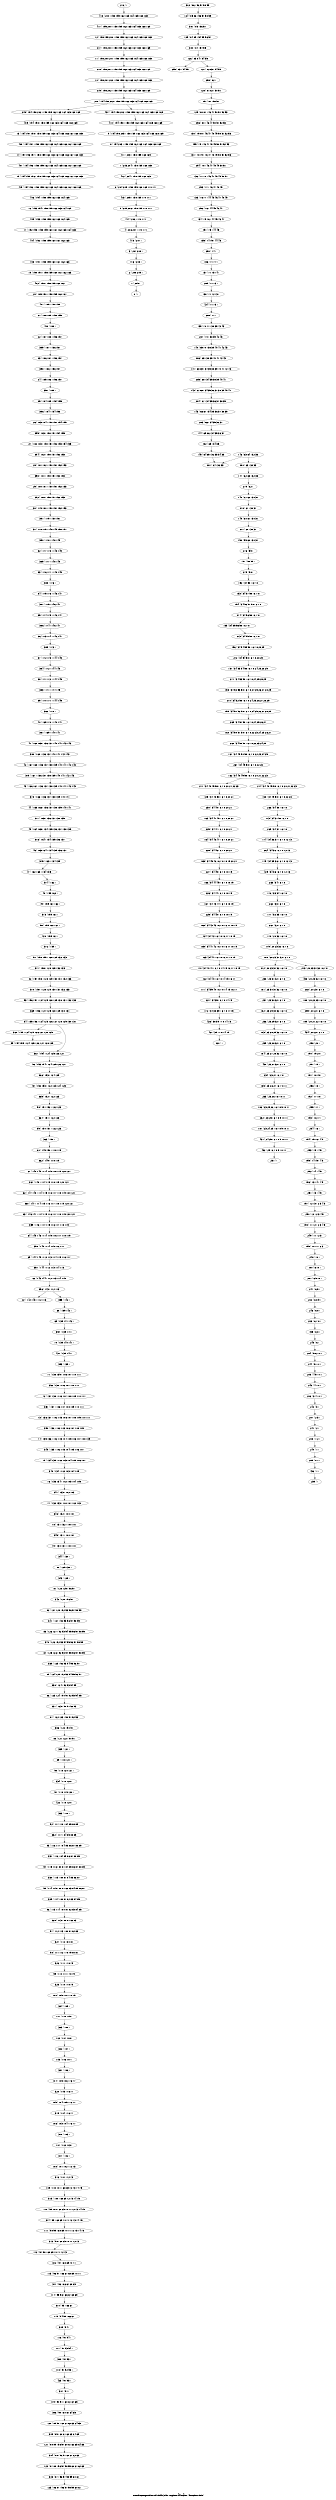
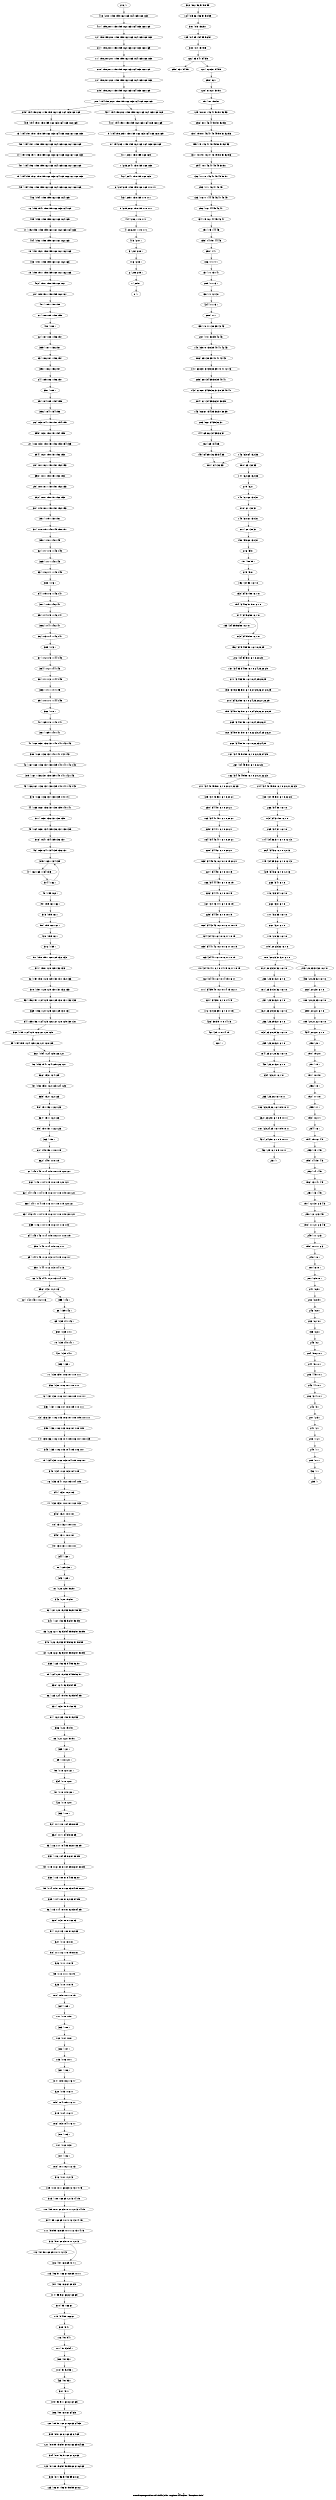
node "18 | 191 192 : 158 159 160 161 162 163": added
edge "155 | 34 55 56 58 : 6 7 8" -> "273 | 34 55 58 : 6 7 8": now "274 | 34 56 58 : 6 7 8" -> "273 | 34 55 58 : 6 7 8"
edge "374 | 162 :" -> "48 | 159 162 :": now "374 | 162 :" -> "375 | 163 : 134 135"
edge "54 | 155 156 : 124 125 126 127 128 129 130 131" -> "367 | 154 : 124 125 126 127": now "55 | 154 155 : 124 125 126 127 128 129" -> "367 | 154 : 124 125 126 127"
node "185 | 23 26 27 : 6 7 8 11": removed
edge "112 | 97 98 : 68 69 70 71 72 73" -> "312 | 97 : 68 69 70 71": now "313 | 98 : 68 69 70 71 72 73" -> "312 | 97 : 68 69 70 71"
edge "120 | 89 90 : 60 61 62 63 64 65" -> "305 | 89 : 60 61 62 63 64 65": reversed
